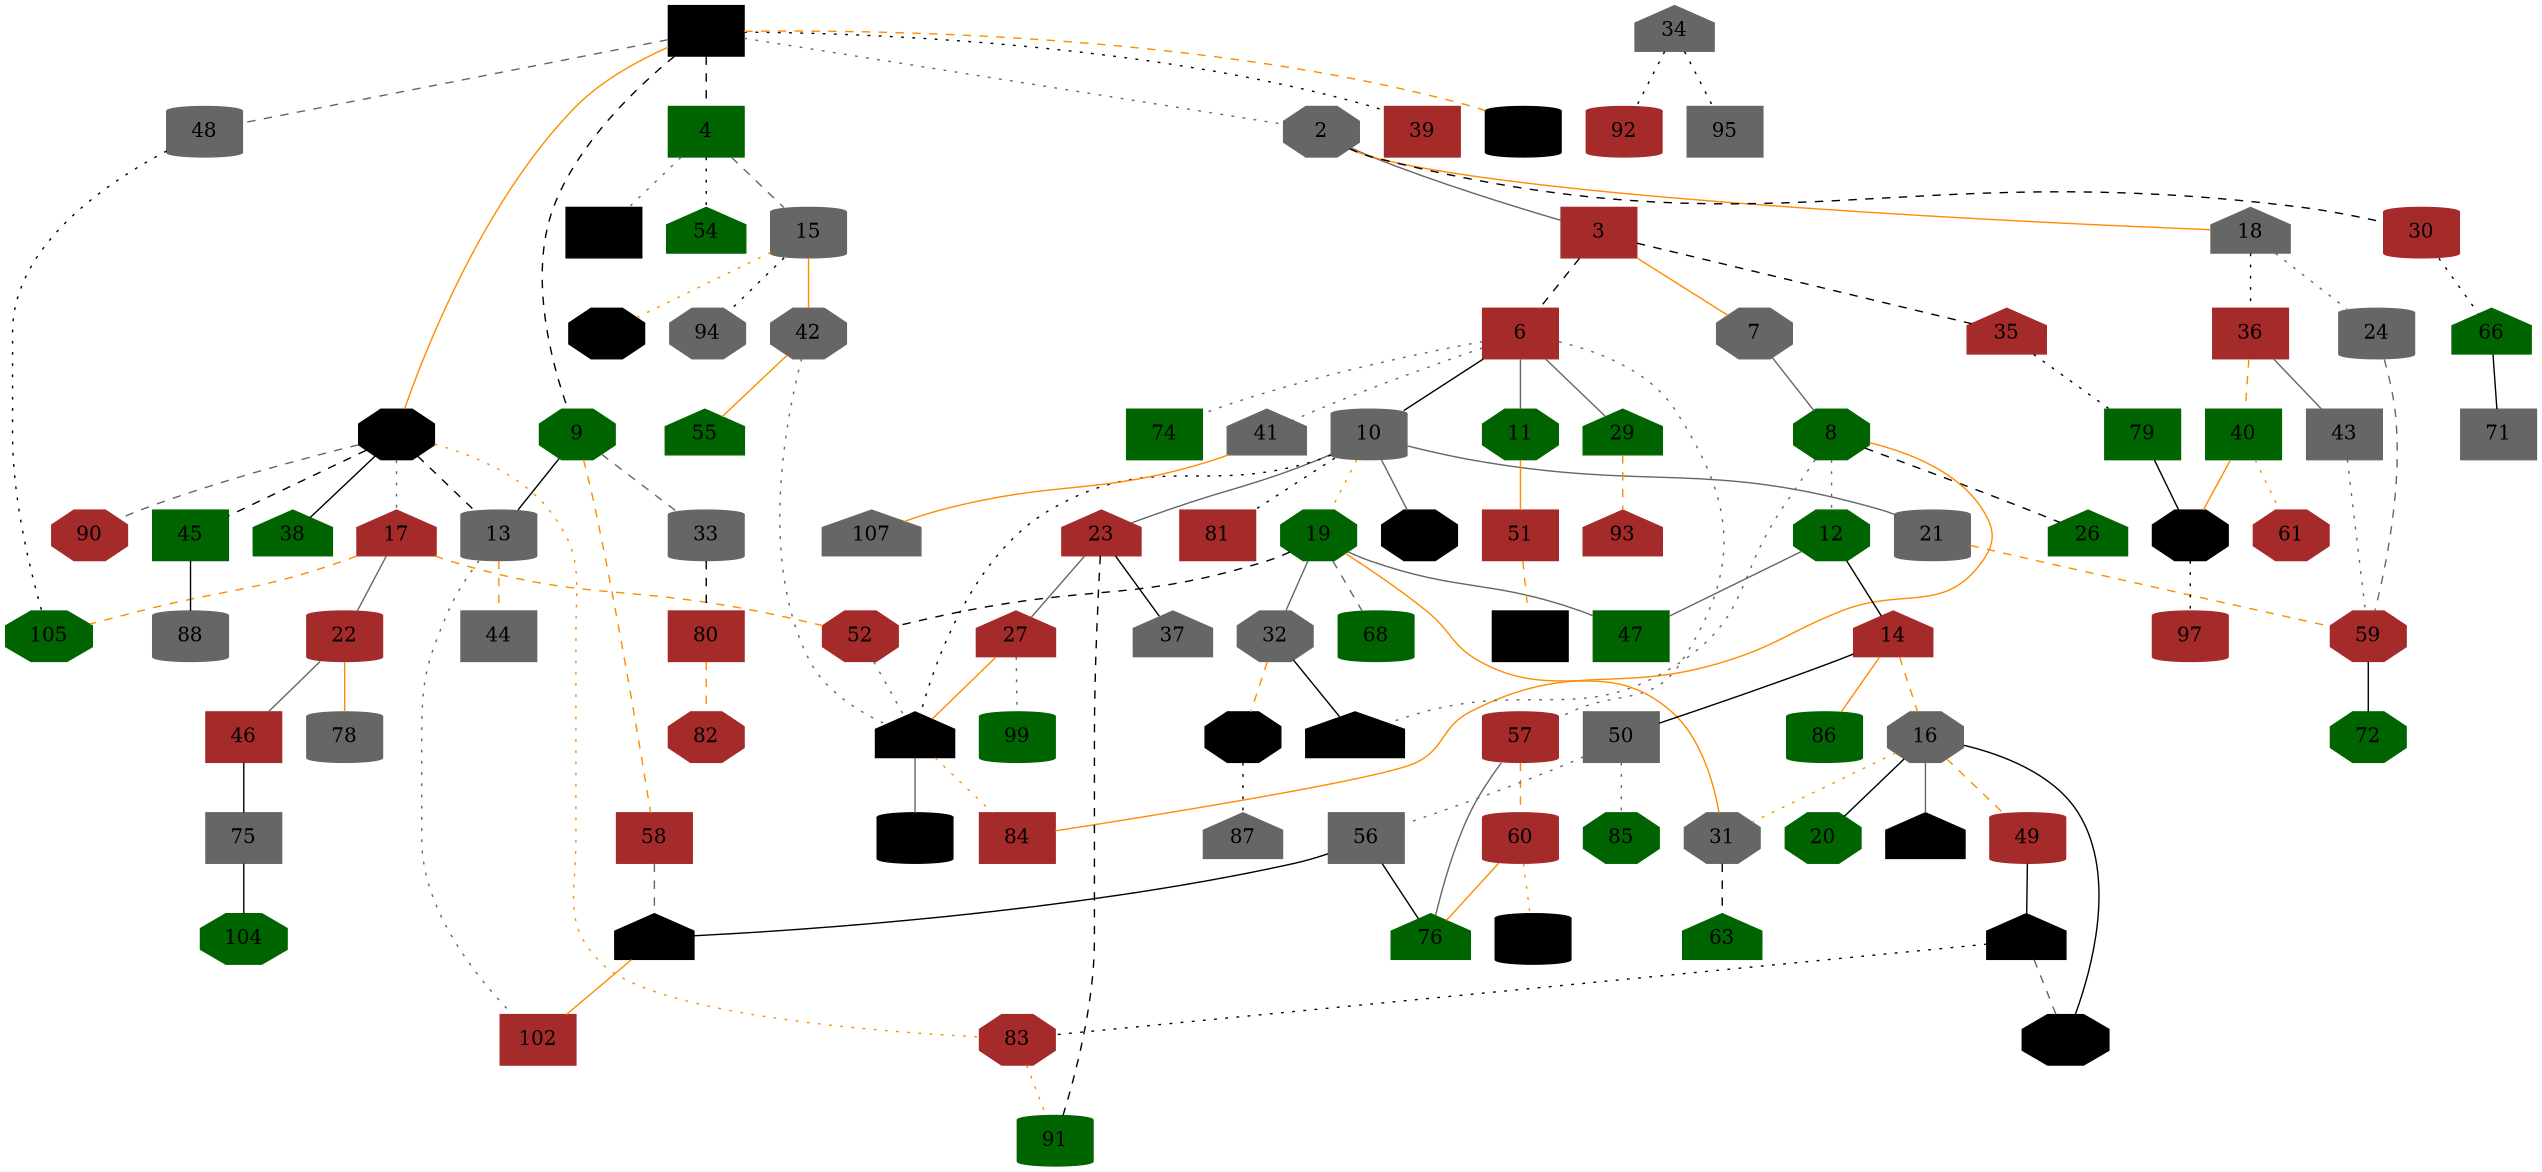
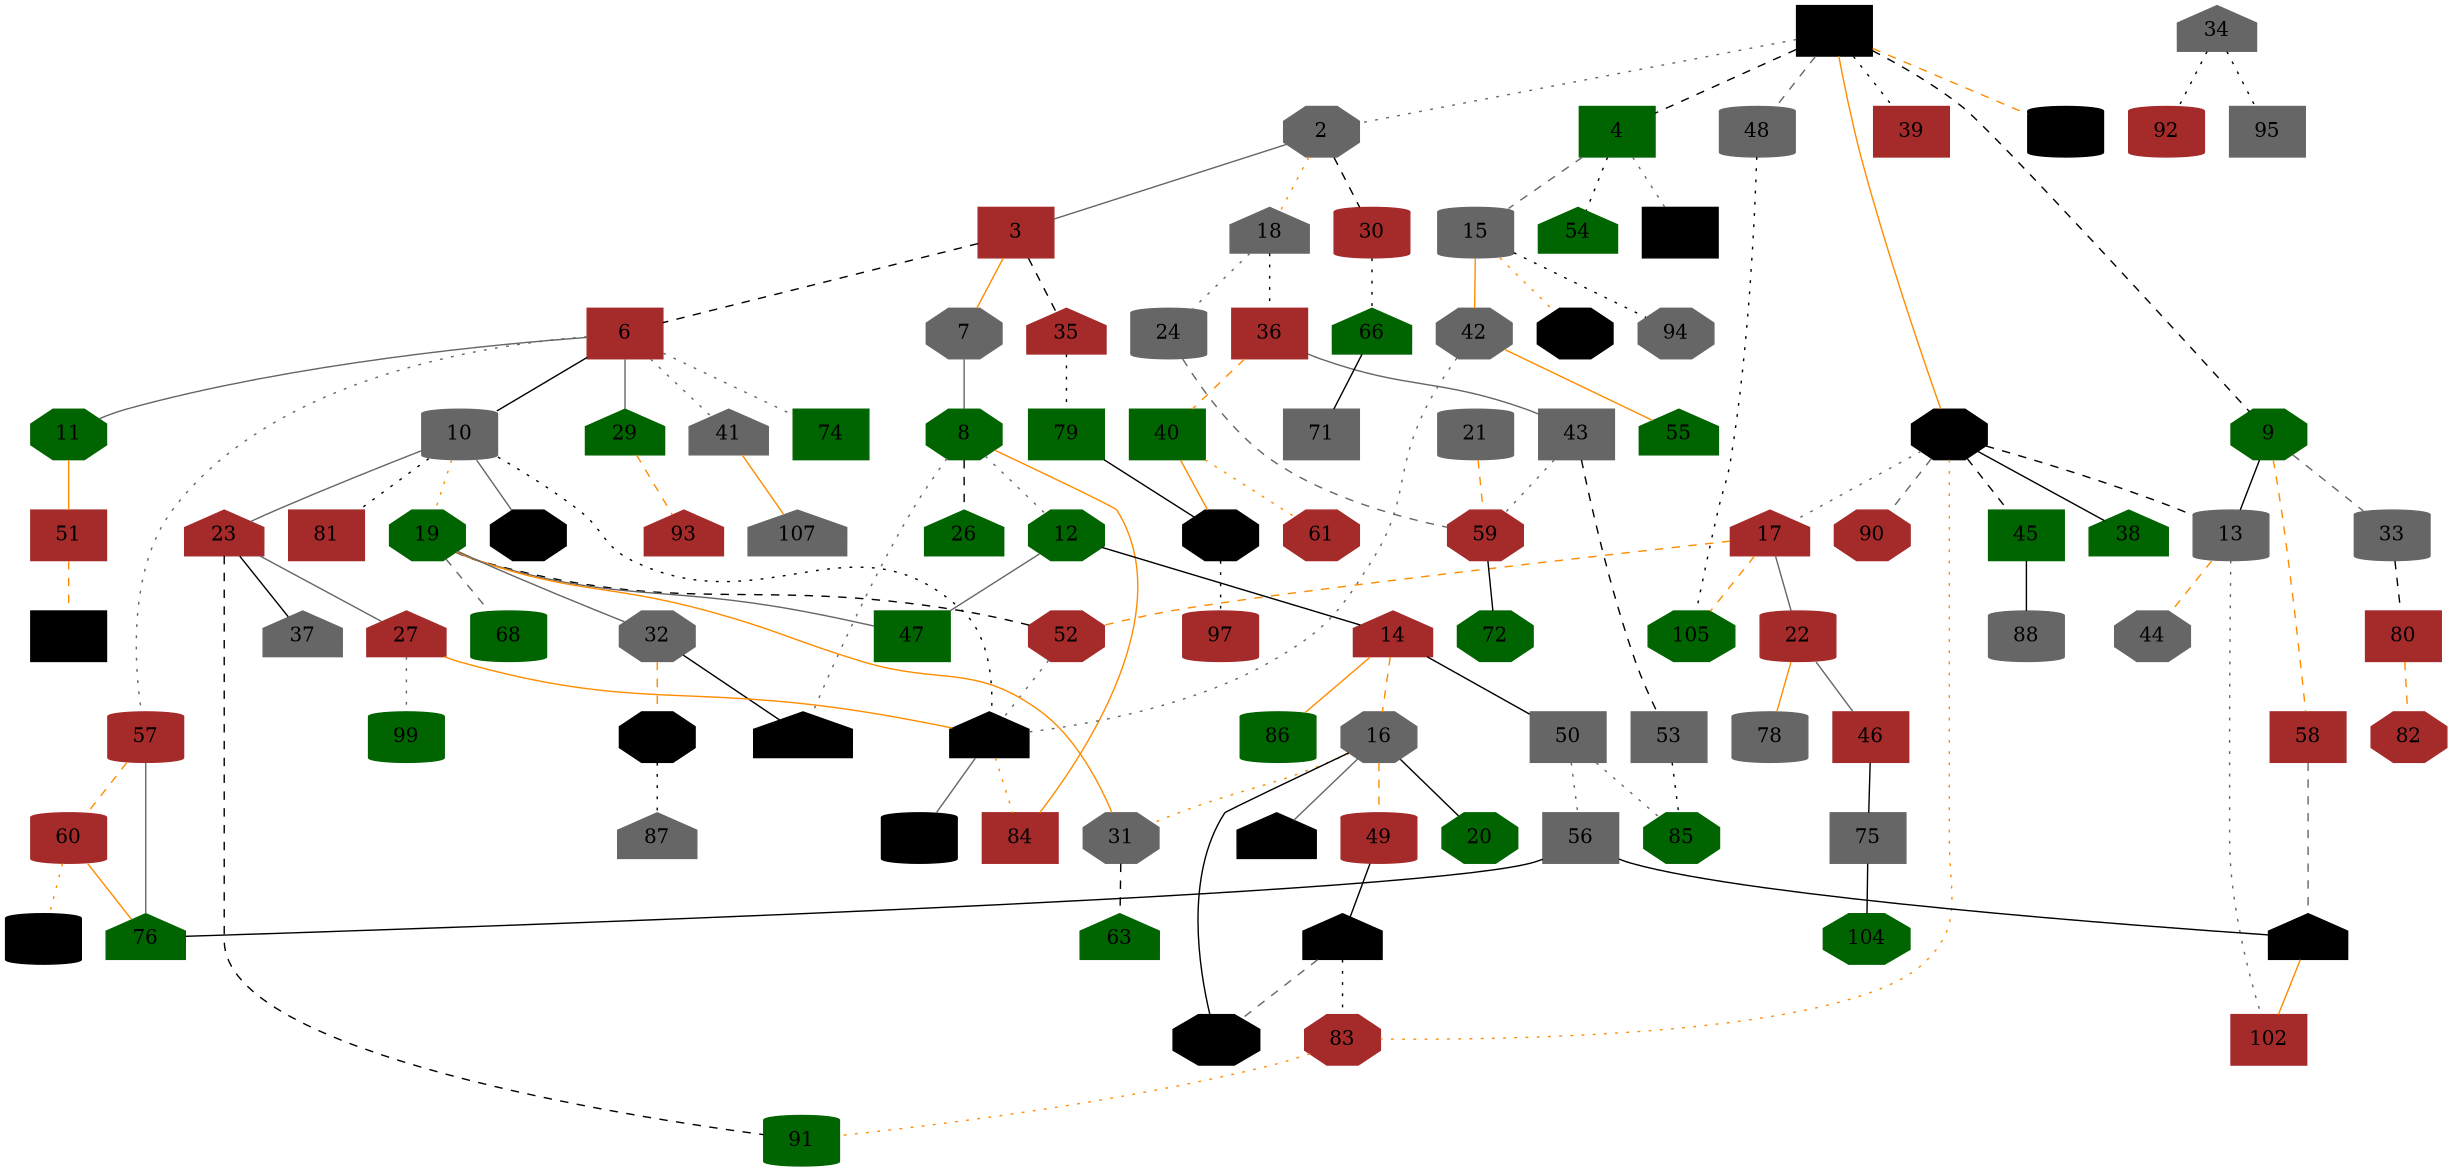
edge "2" -- "18": style solid -> dotted
edge "10" -- "21": removed
node "44": shape box -> octagon
node "53": added
